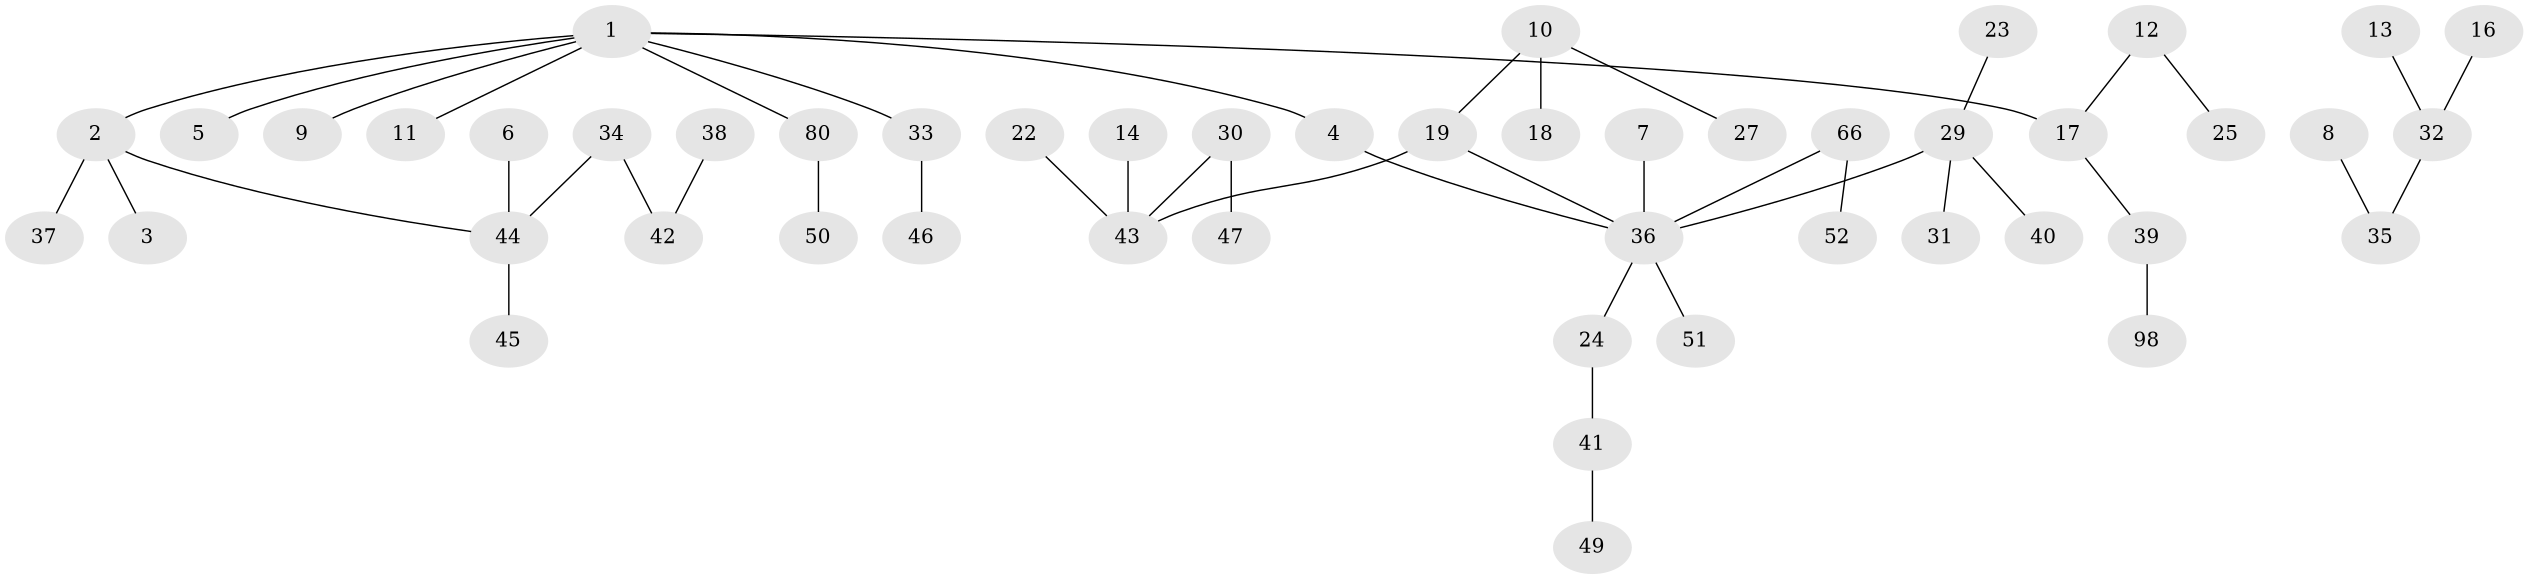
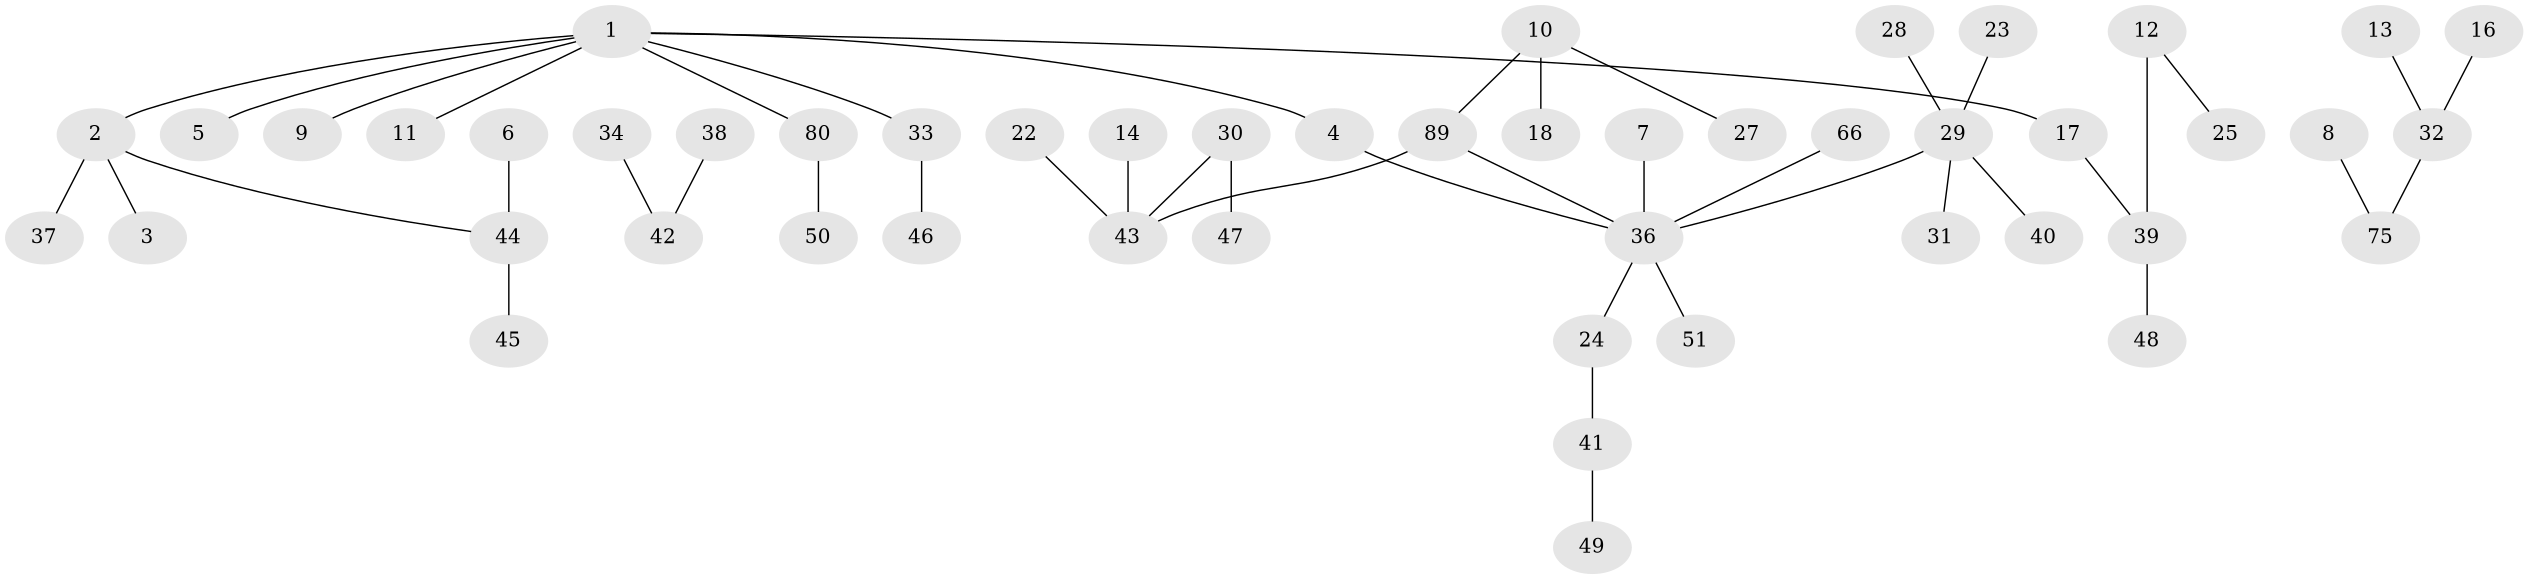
node "28": added
edge "12" -- "17": now "12" -- "39"
node "19": label "19" -> "89"
edge "34" -- "44": removed
node "52": removed
node "35": label "35" -> "75"
node "98": label "98" -> "48"
